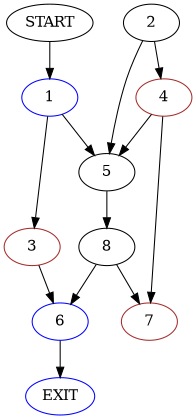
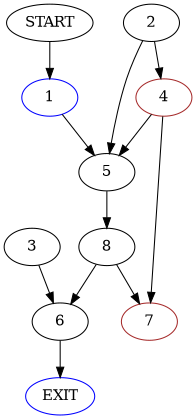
edge "1" -> "3": removed
node "3": color brown -> black
node "6": color blue -> black
